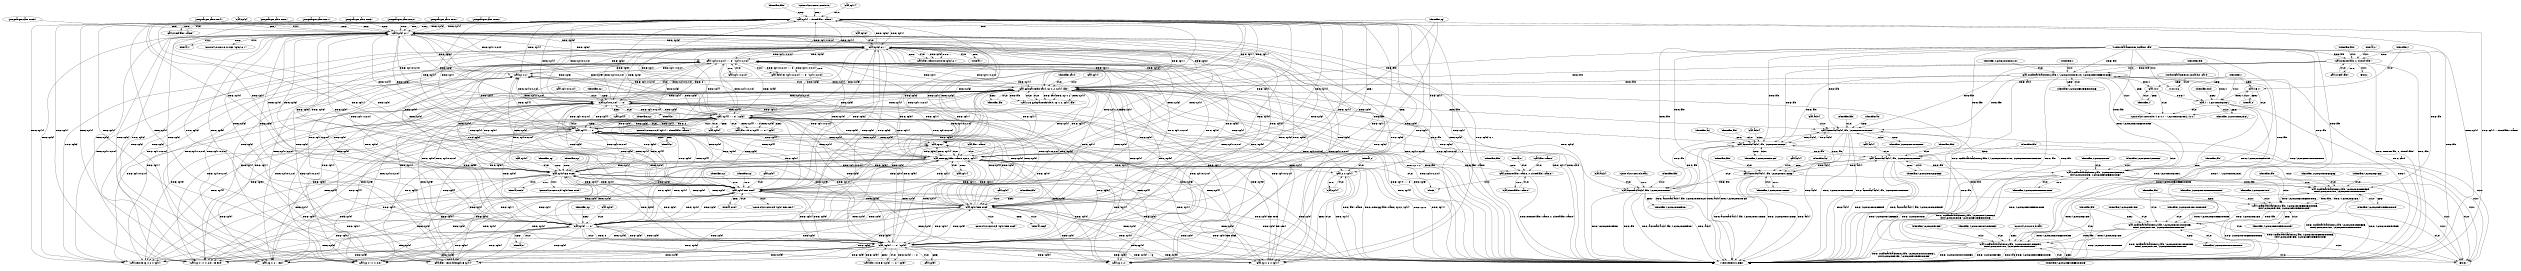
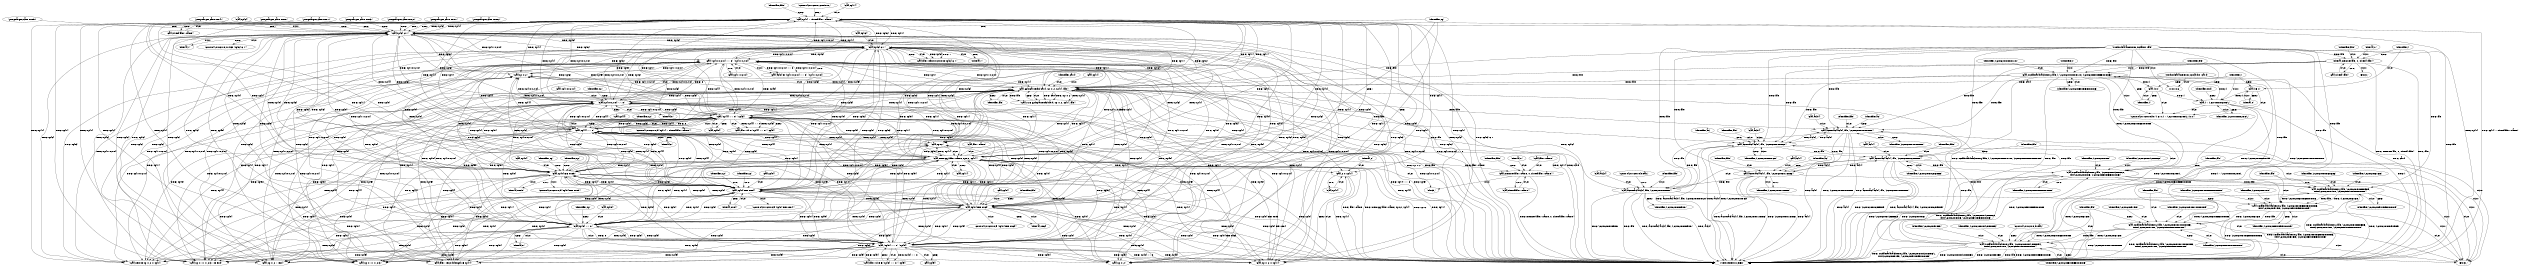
node "(Call,memset(file, 0, sizeof(*file)))": label "(Call,memset(file, 0, sizeof(*file)))" -> "(Literal,memset(file, 0, sizeof(*file)))"
edge "(Call,rc = gpk_parse_fci(card, sp + 2, sp[1], file))" -> "(Call,gpk_parse_fci(card, sp + 2, sp[1], file))": label "LIST: " -> "CFG: "
